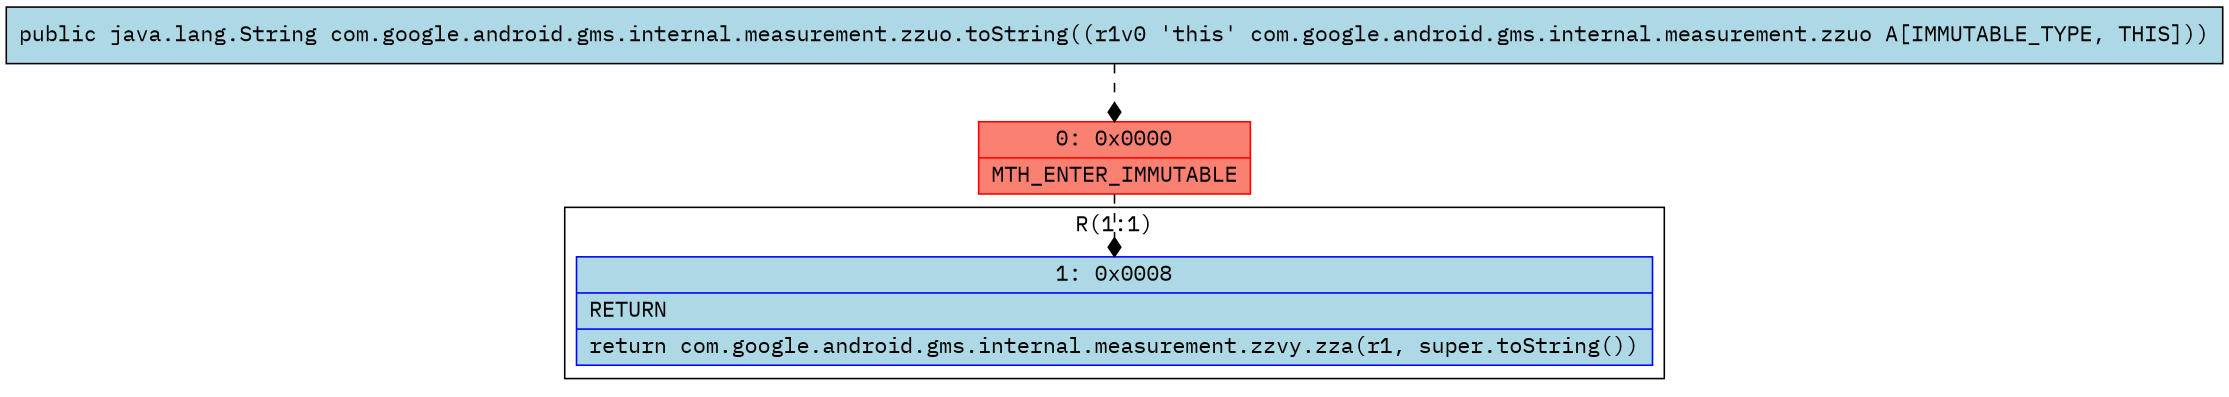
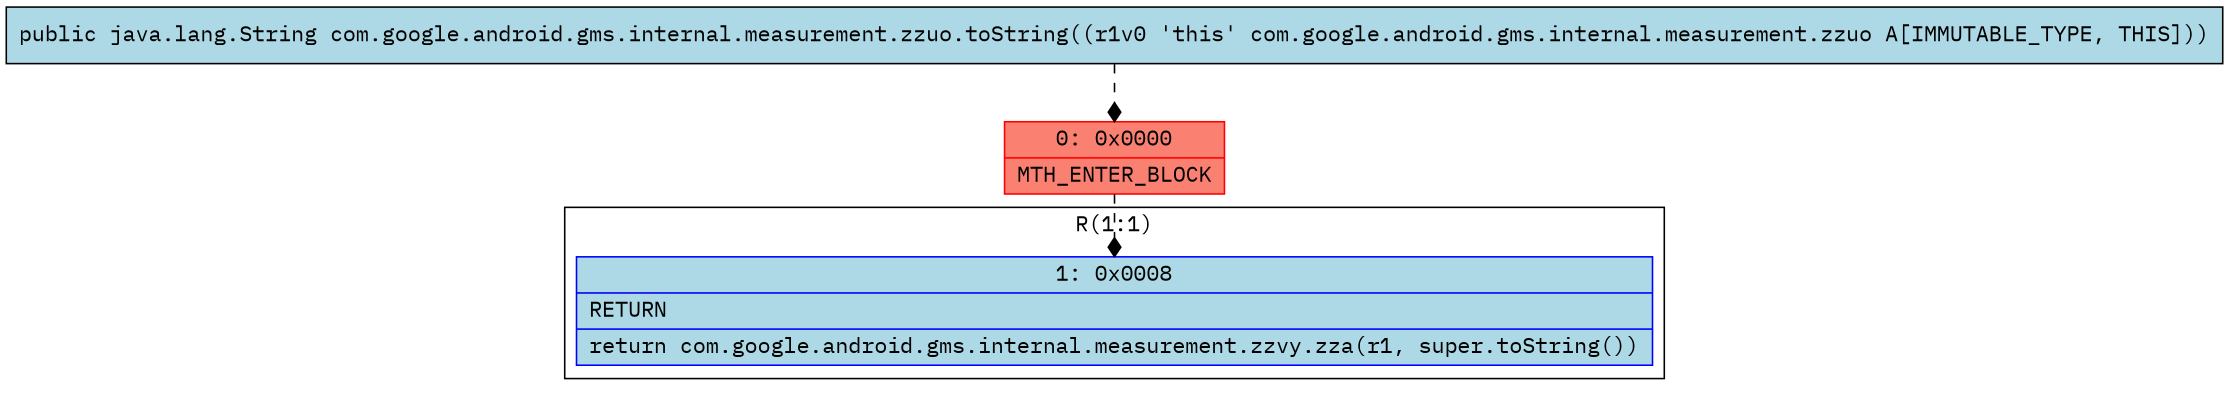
node "0: 0x0000": text "MTH_ENTER_IMMUTABLE" -> "MTH_ENTER_BLOCK"
